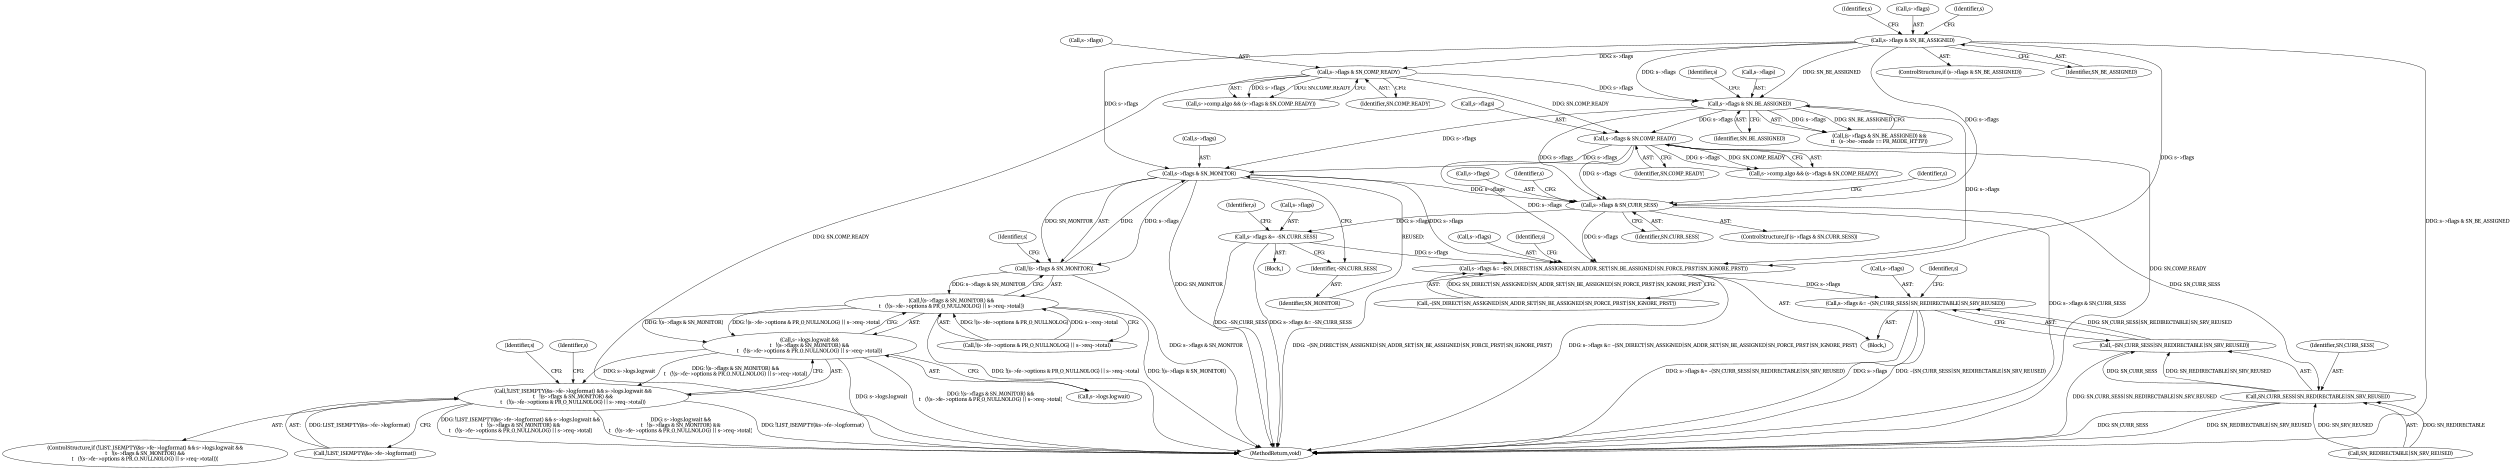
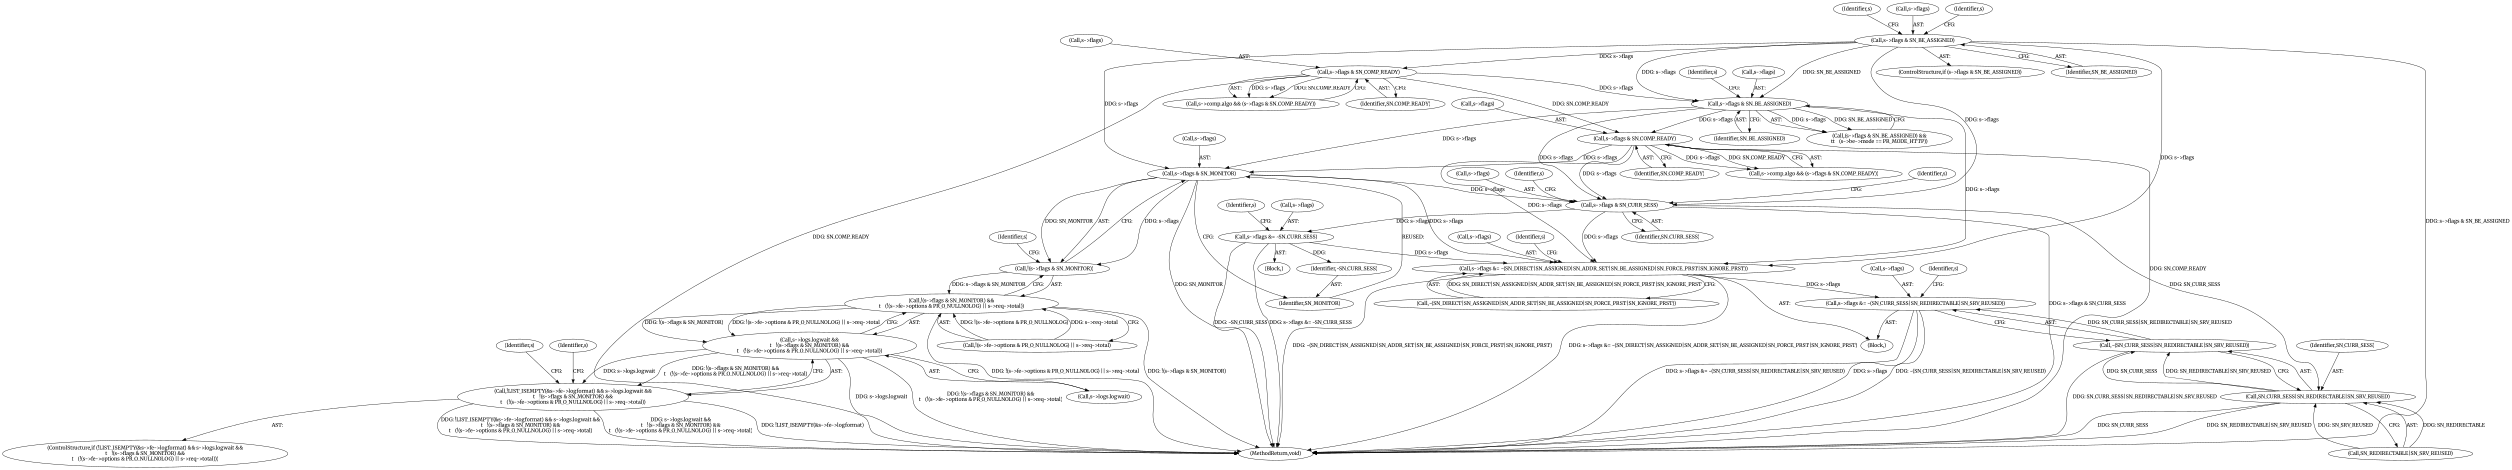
edge "(Call,s->flags & SN_MONITOR)" -> "(Identifier,~SN_CURR_SESS)": now "(Call,s->flags & SN_MONITOR)" -> "(Identifier,SN_MONITOR)"
edge "(Call,!(s->flags & SN_MONITOR))" -> "(Call,s->flags & SN_MONITOR)": label "DDG: " -> "CFG: "
node "(ControlStructure,if (s->flags & SN_CURR_SESS))": removed
edge "(Call,s->flags &= ~SN_CURR_SESS)" -> "(Identifier,~SN_CURR_SESS)": label "CFG: " -> "DDG: "
edge "(Call,~(SN_CURR_SESS|SN_REDIRECTABLE|SN_SRV_REUSED))" -> "(Call,SN_CURR_SESS|SN_REDIRECTABLE|SN_SRV_REUSED)": added, label "CFG:"
edge "(Call,!(s->flags & SN_MONITOR))" -> "(MethodReturn,void)": removed, label "DDG: s->flags & SN_MONITOR"
edge "(Call,SN_CURR_SESS|SN_REDIRECTABLE|SN_SRV_REUSED)" -> "(Call,SN_REDIRECTABLE|SN_SRV_REUSED)": added, label "CFG:"
node "(Call,!LIST_ISEMPTY(&s->fe->logformat))": removed
